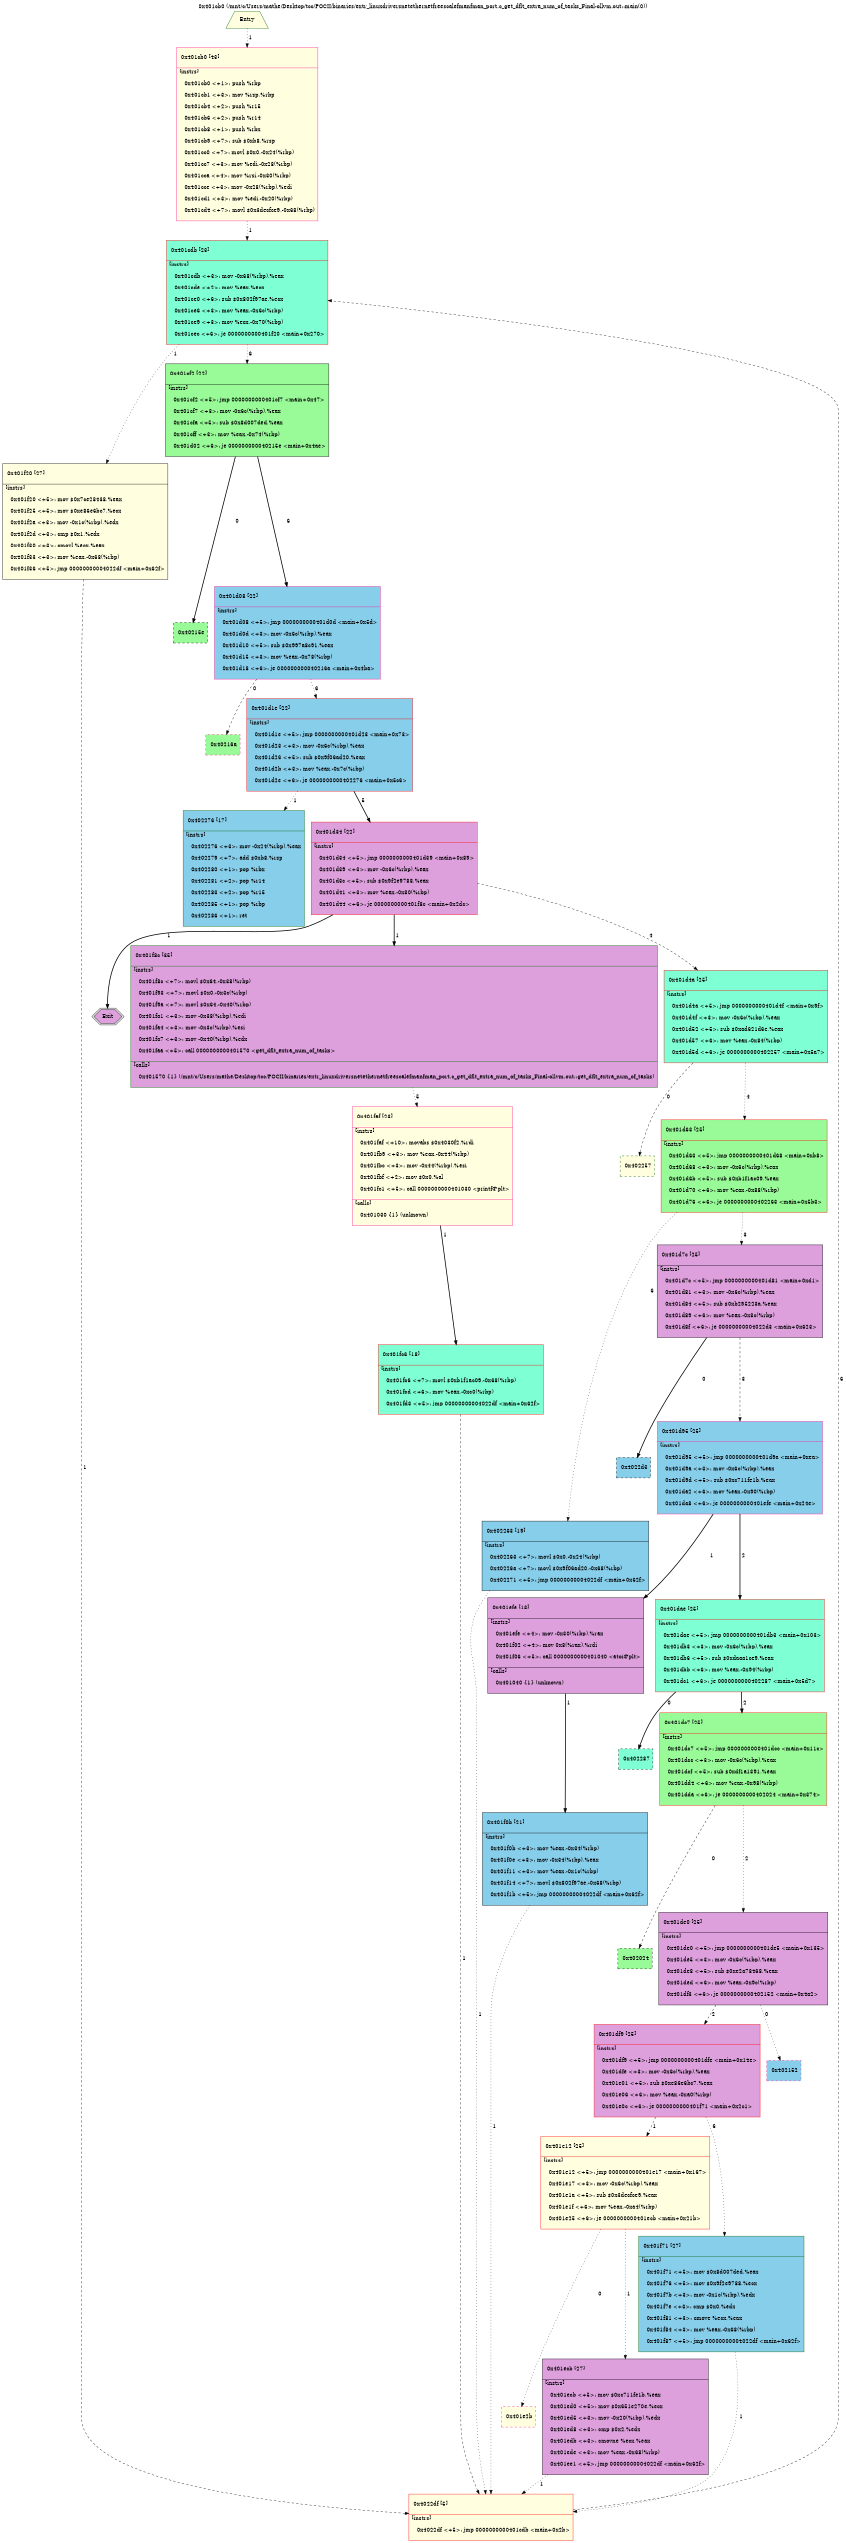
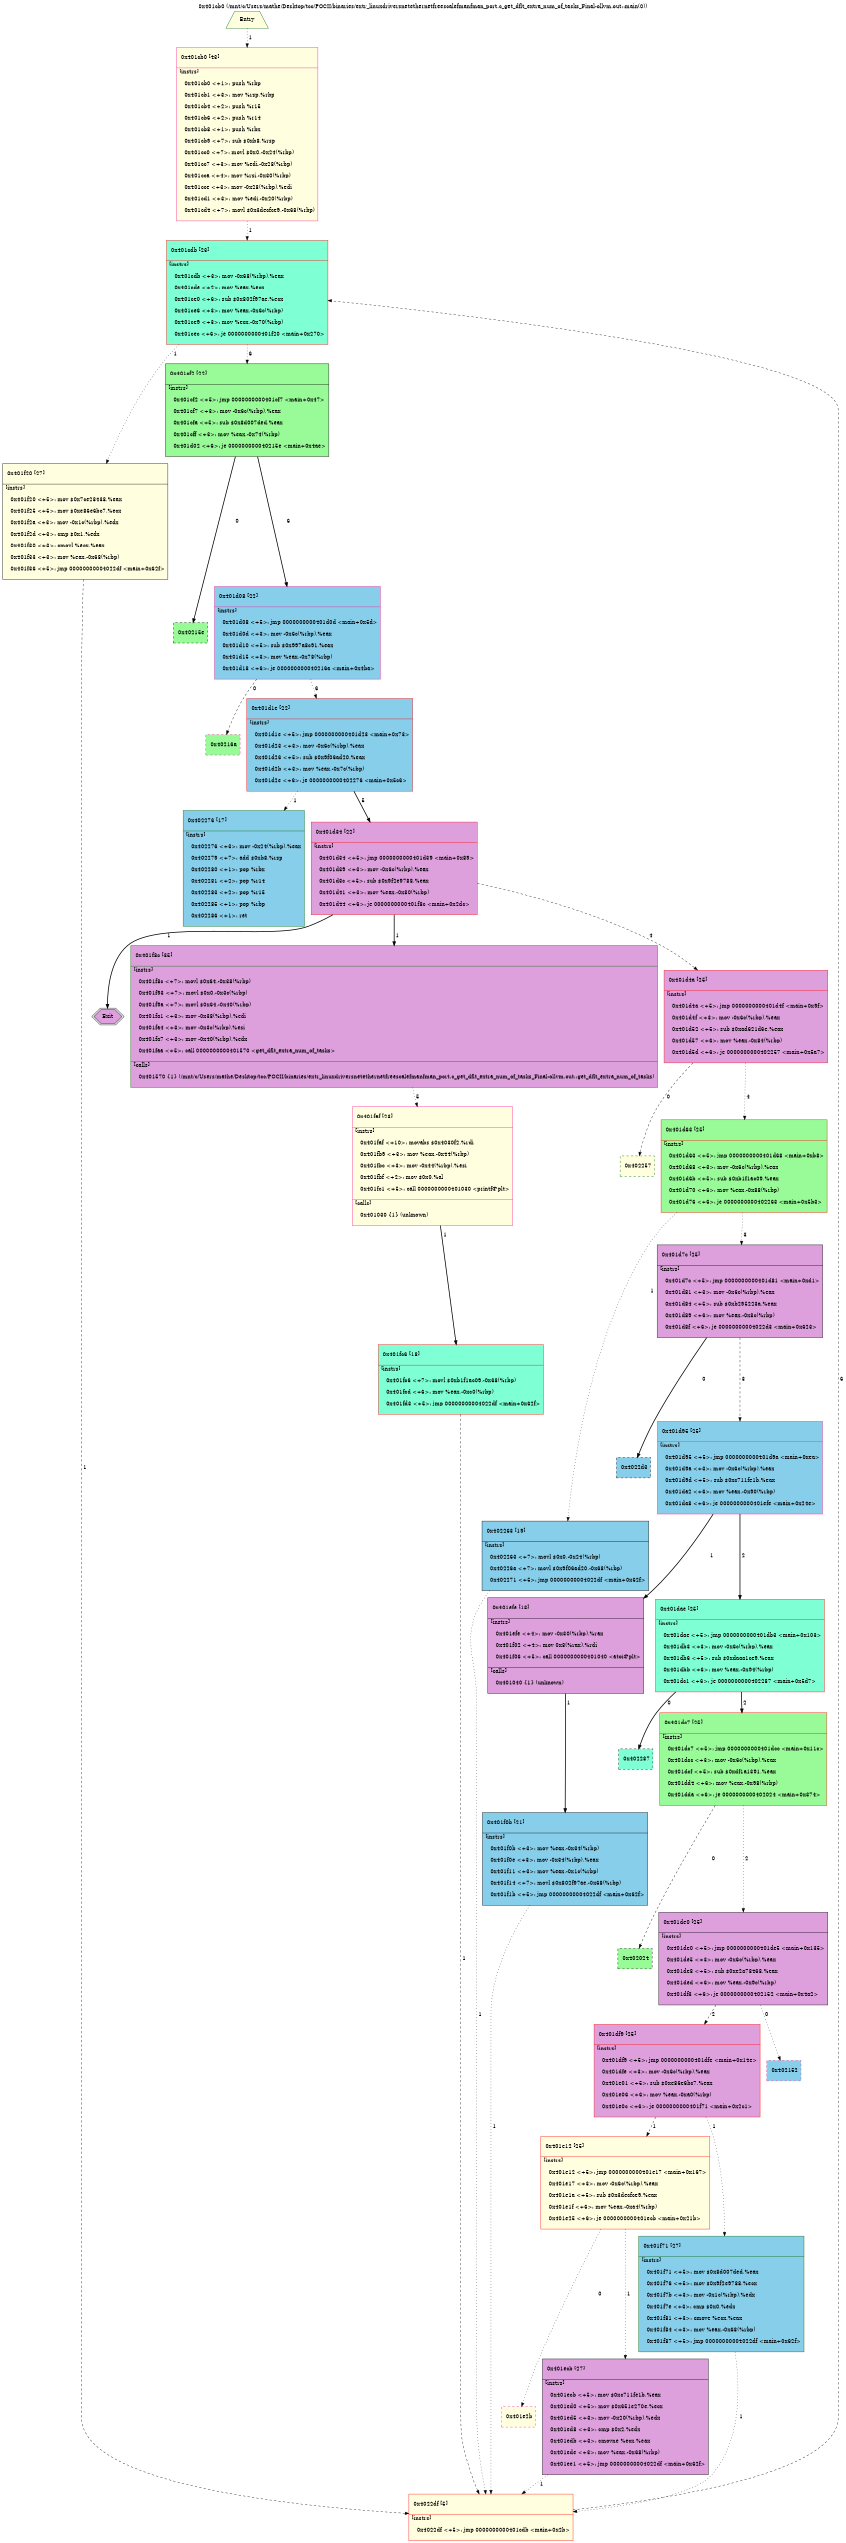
node "0x401d4a [25]": fillcolor aquamarine -> plum
edge "0x401d63 [25]" -> "0x402263 [19]": label " 6" -> " 1"
edge "0x401df9 [25]" -> "0x401f71 [27]": label " 6" -> " 1"
